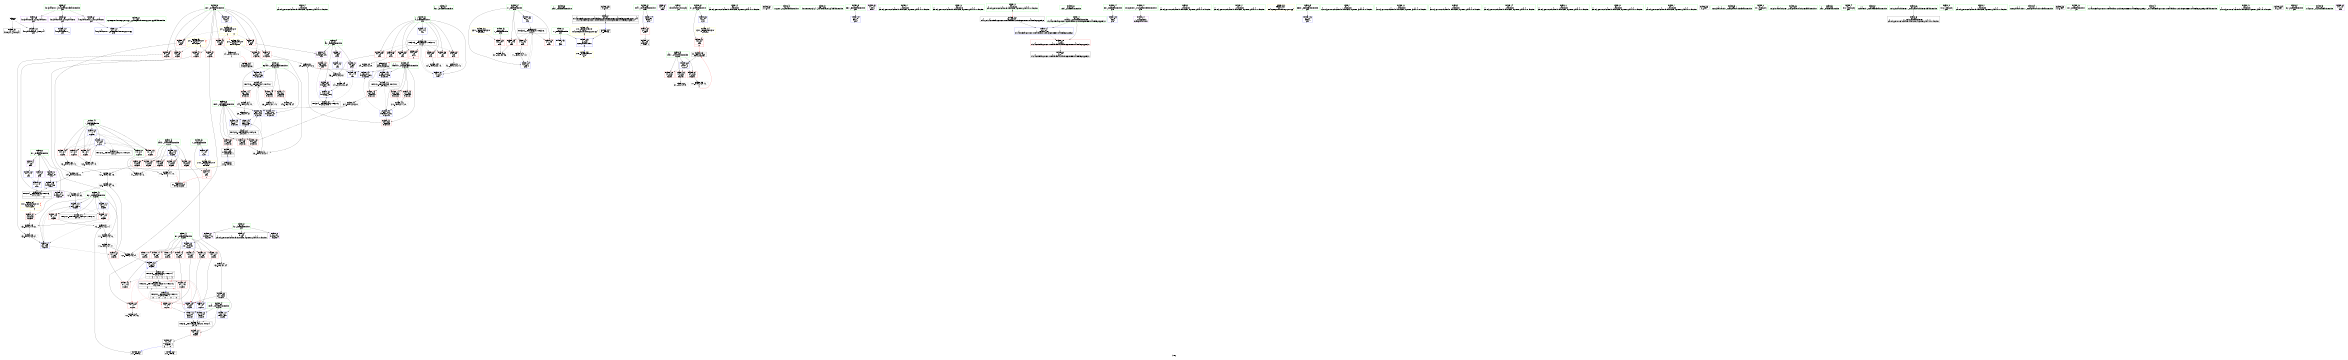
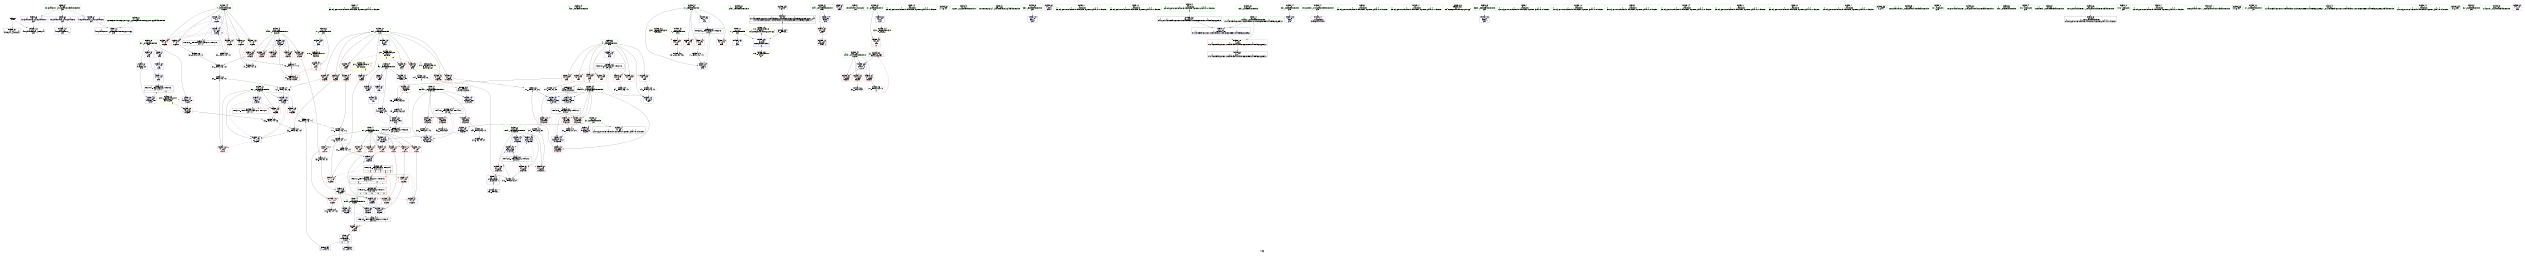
node "NodeID: 264": removed
